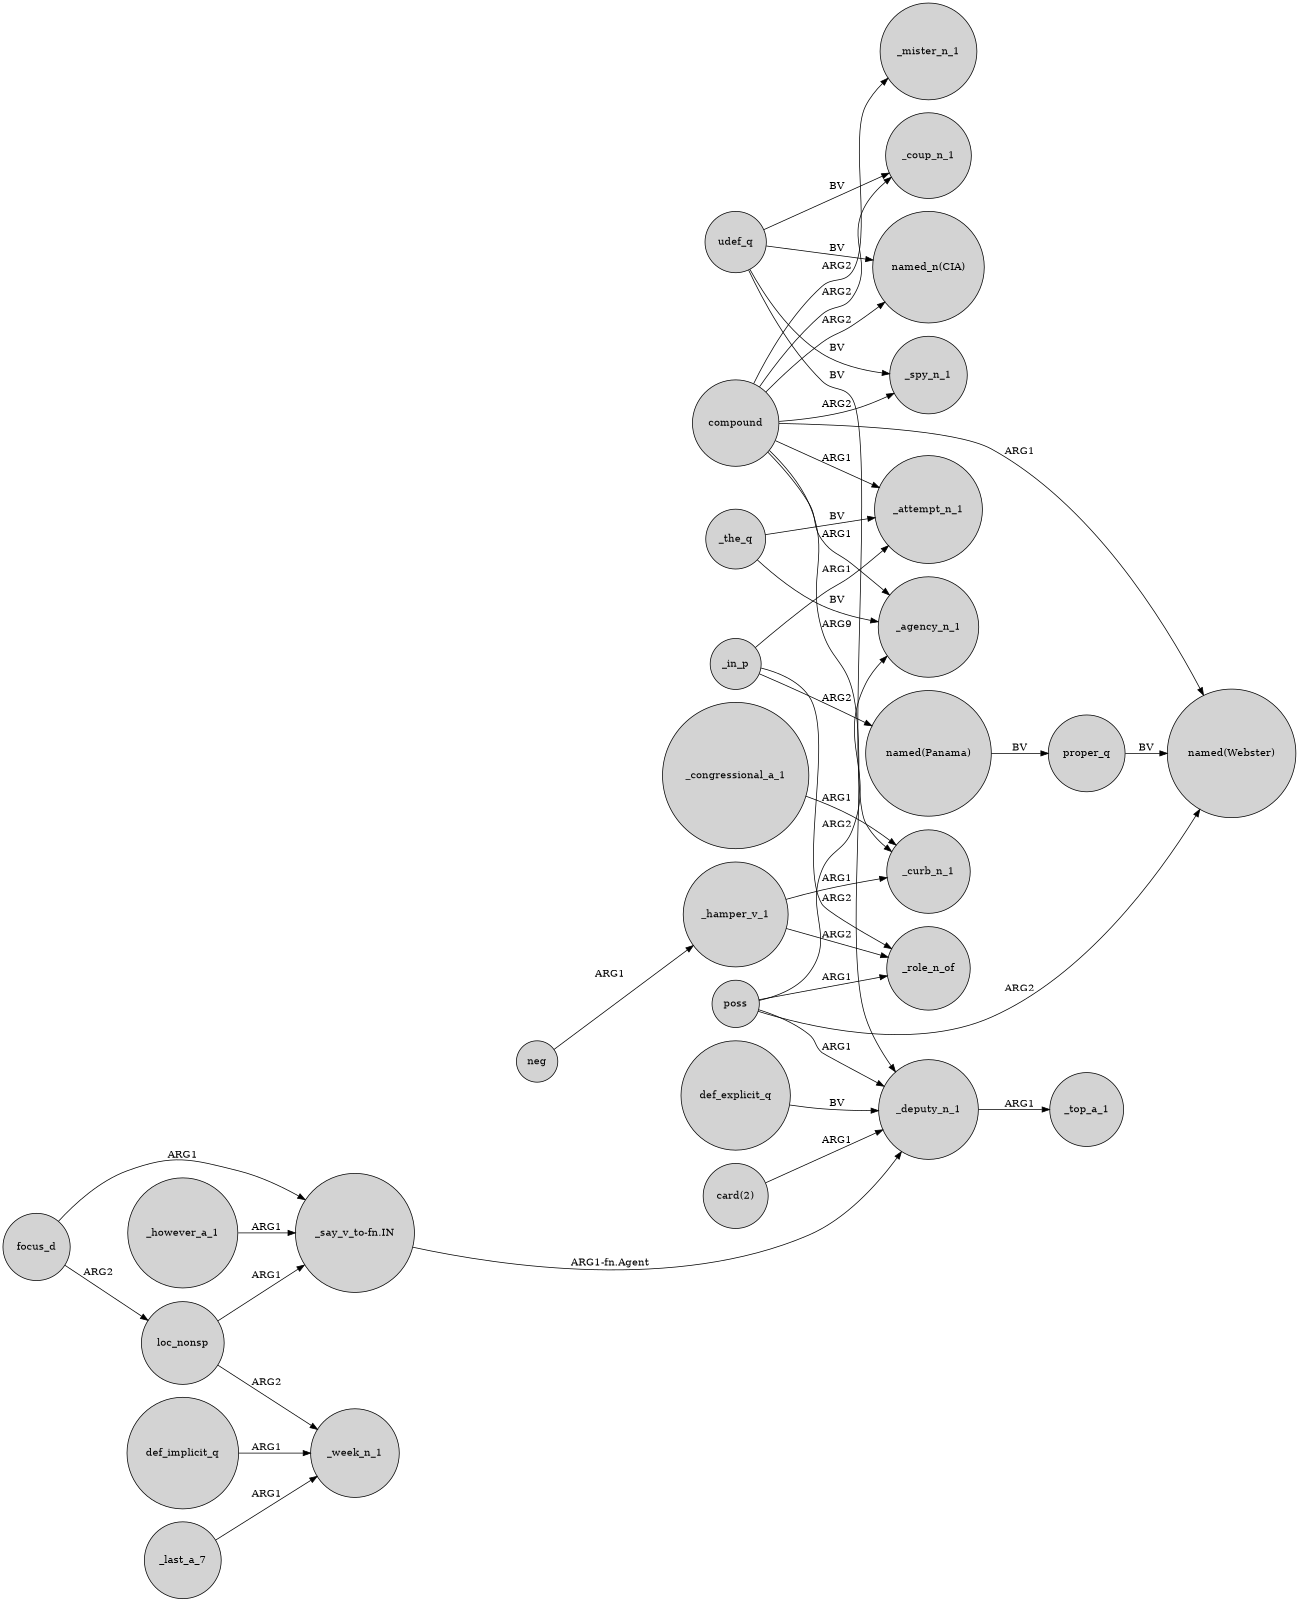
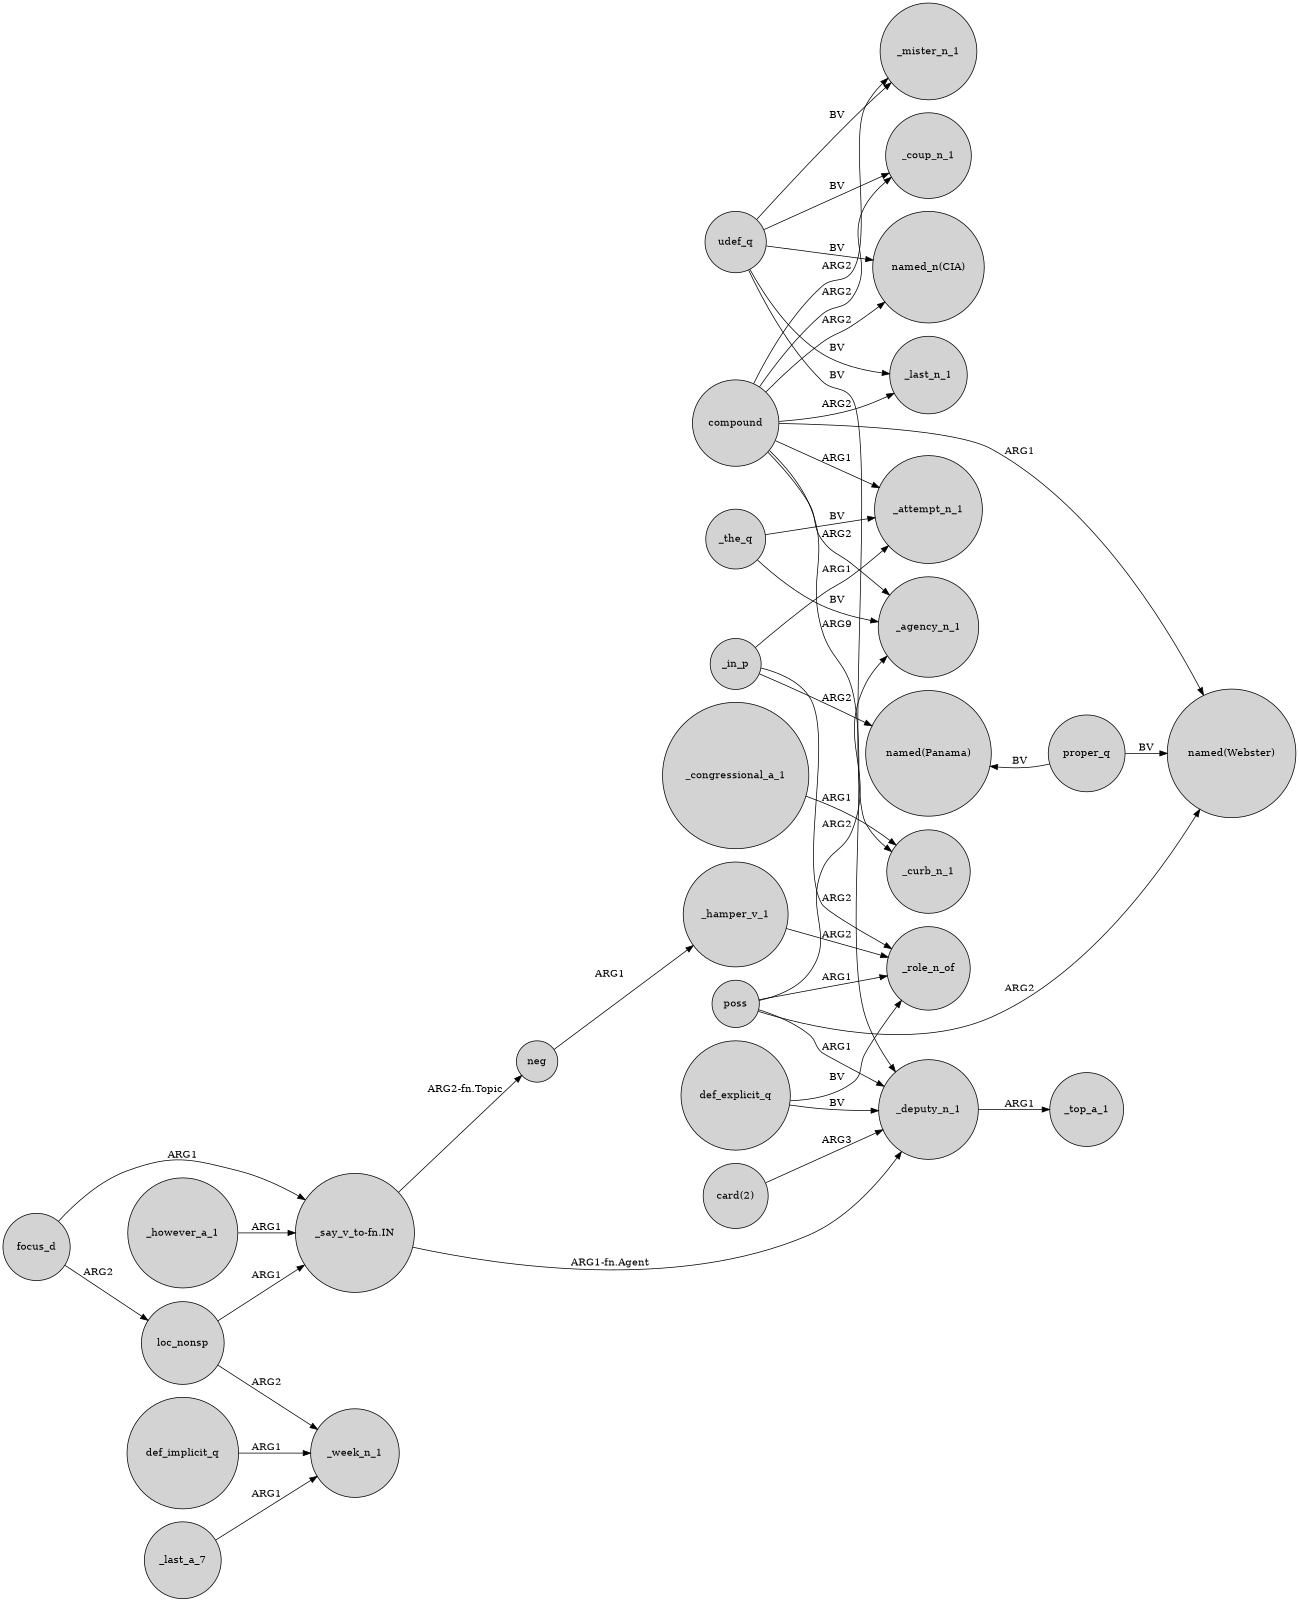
edge "udef_q" -> "_mister_n_1": added, label "BV"
node "_spy_n_1": label "_spy_n_1" -> "_last_n_1"
edge "compound" -> "_agency_n_1": label "ARG1" -> "ARG2"
edge "named(Panama)" -> "proper_q": reversed
edge "_hamper_v_1" -> "_curb_n_1": removed, label "ARG1"
edge "def_explicit_q" -> "_role_n_of": added, label "BV"
edge "_say_v_to-fn.IN" -> "neg": added, label "ARG2-fn.Topic"
edge "card(2)" -> "_deputy_n_1": label "ARG1" -> "ARG3"
